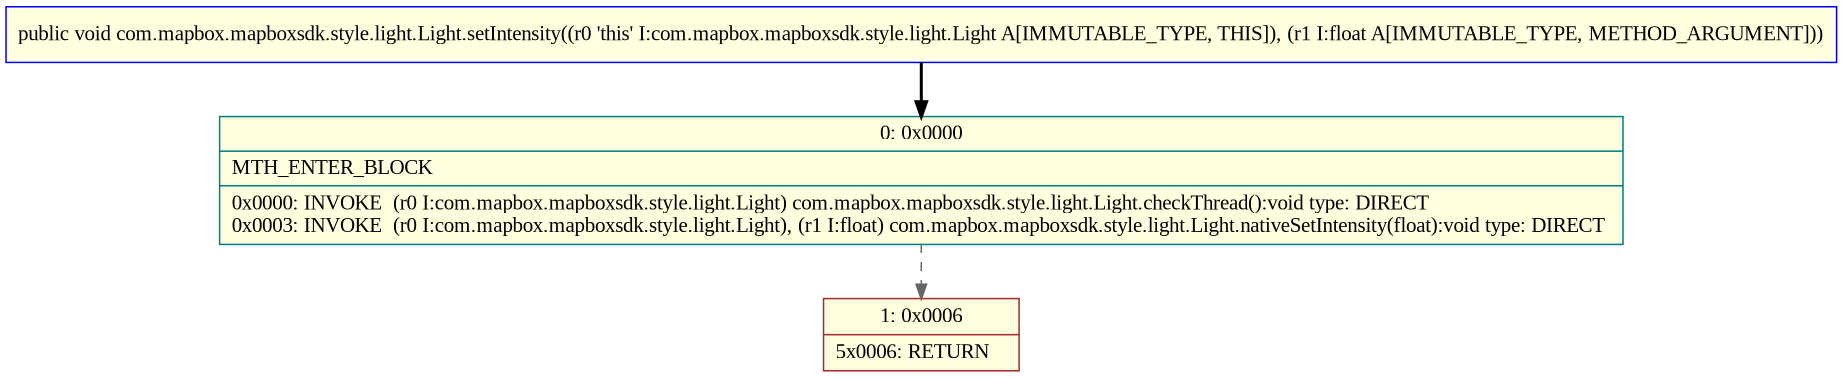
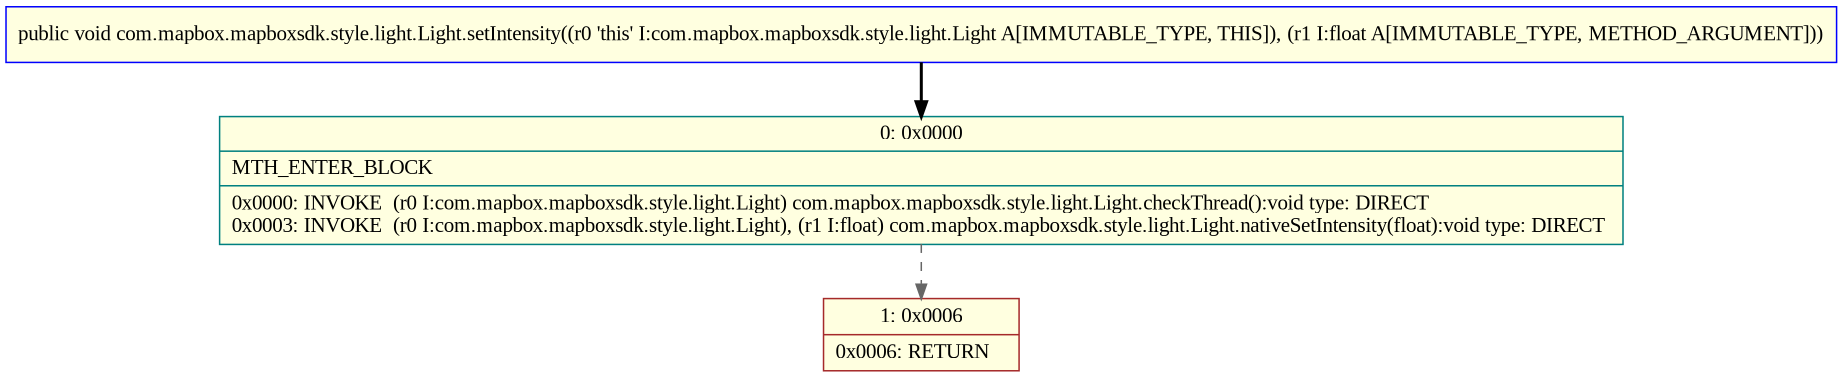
node "1: 0x0006": text "5x0006: RETURN" -> "0x0006: RETURN"
